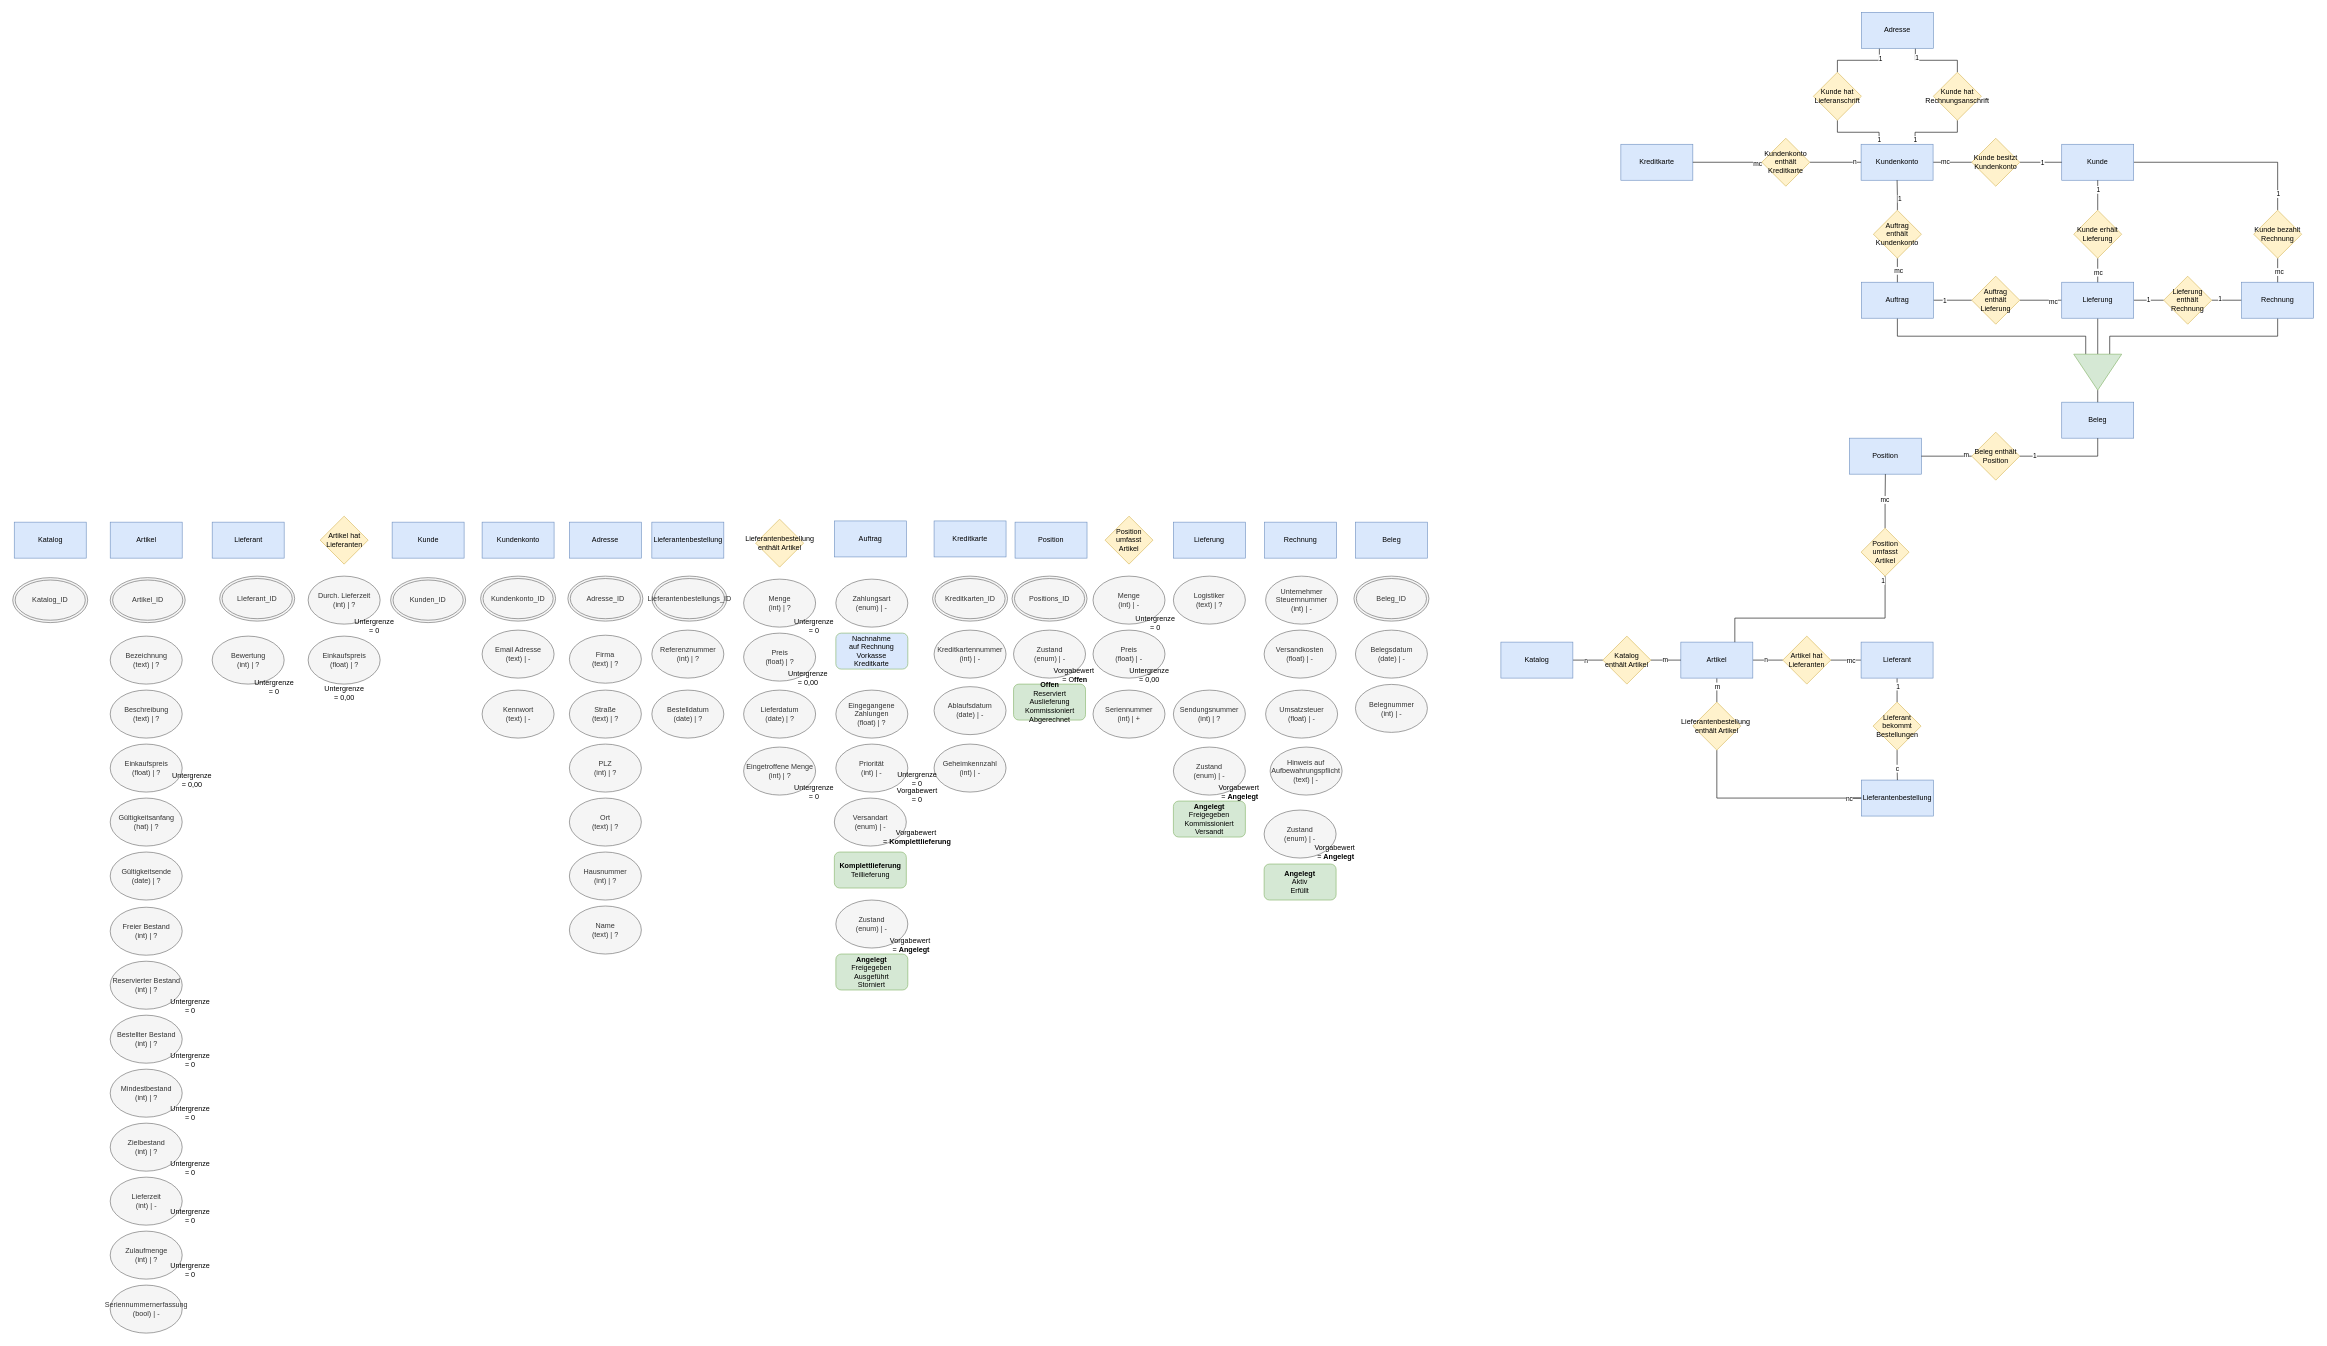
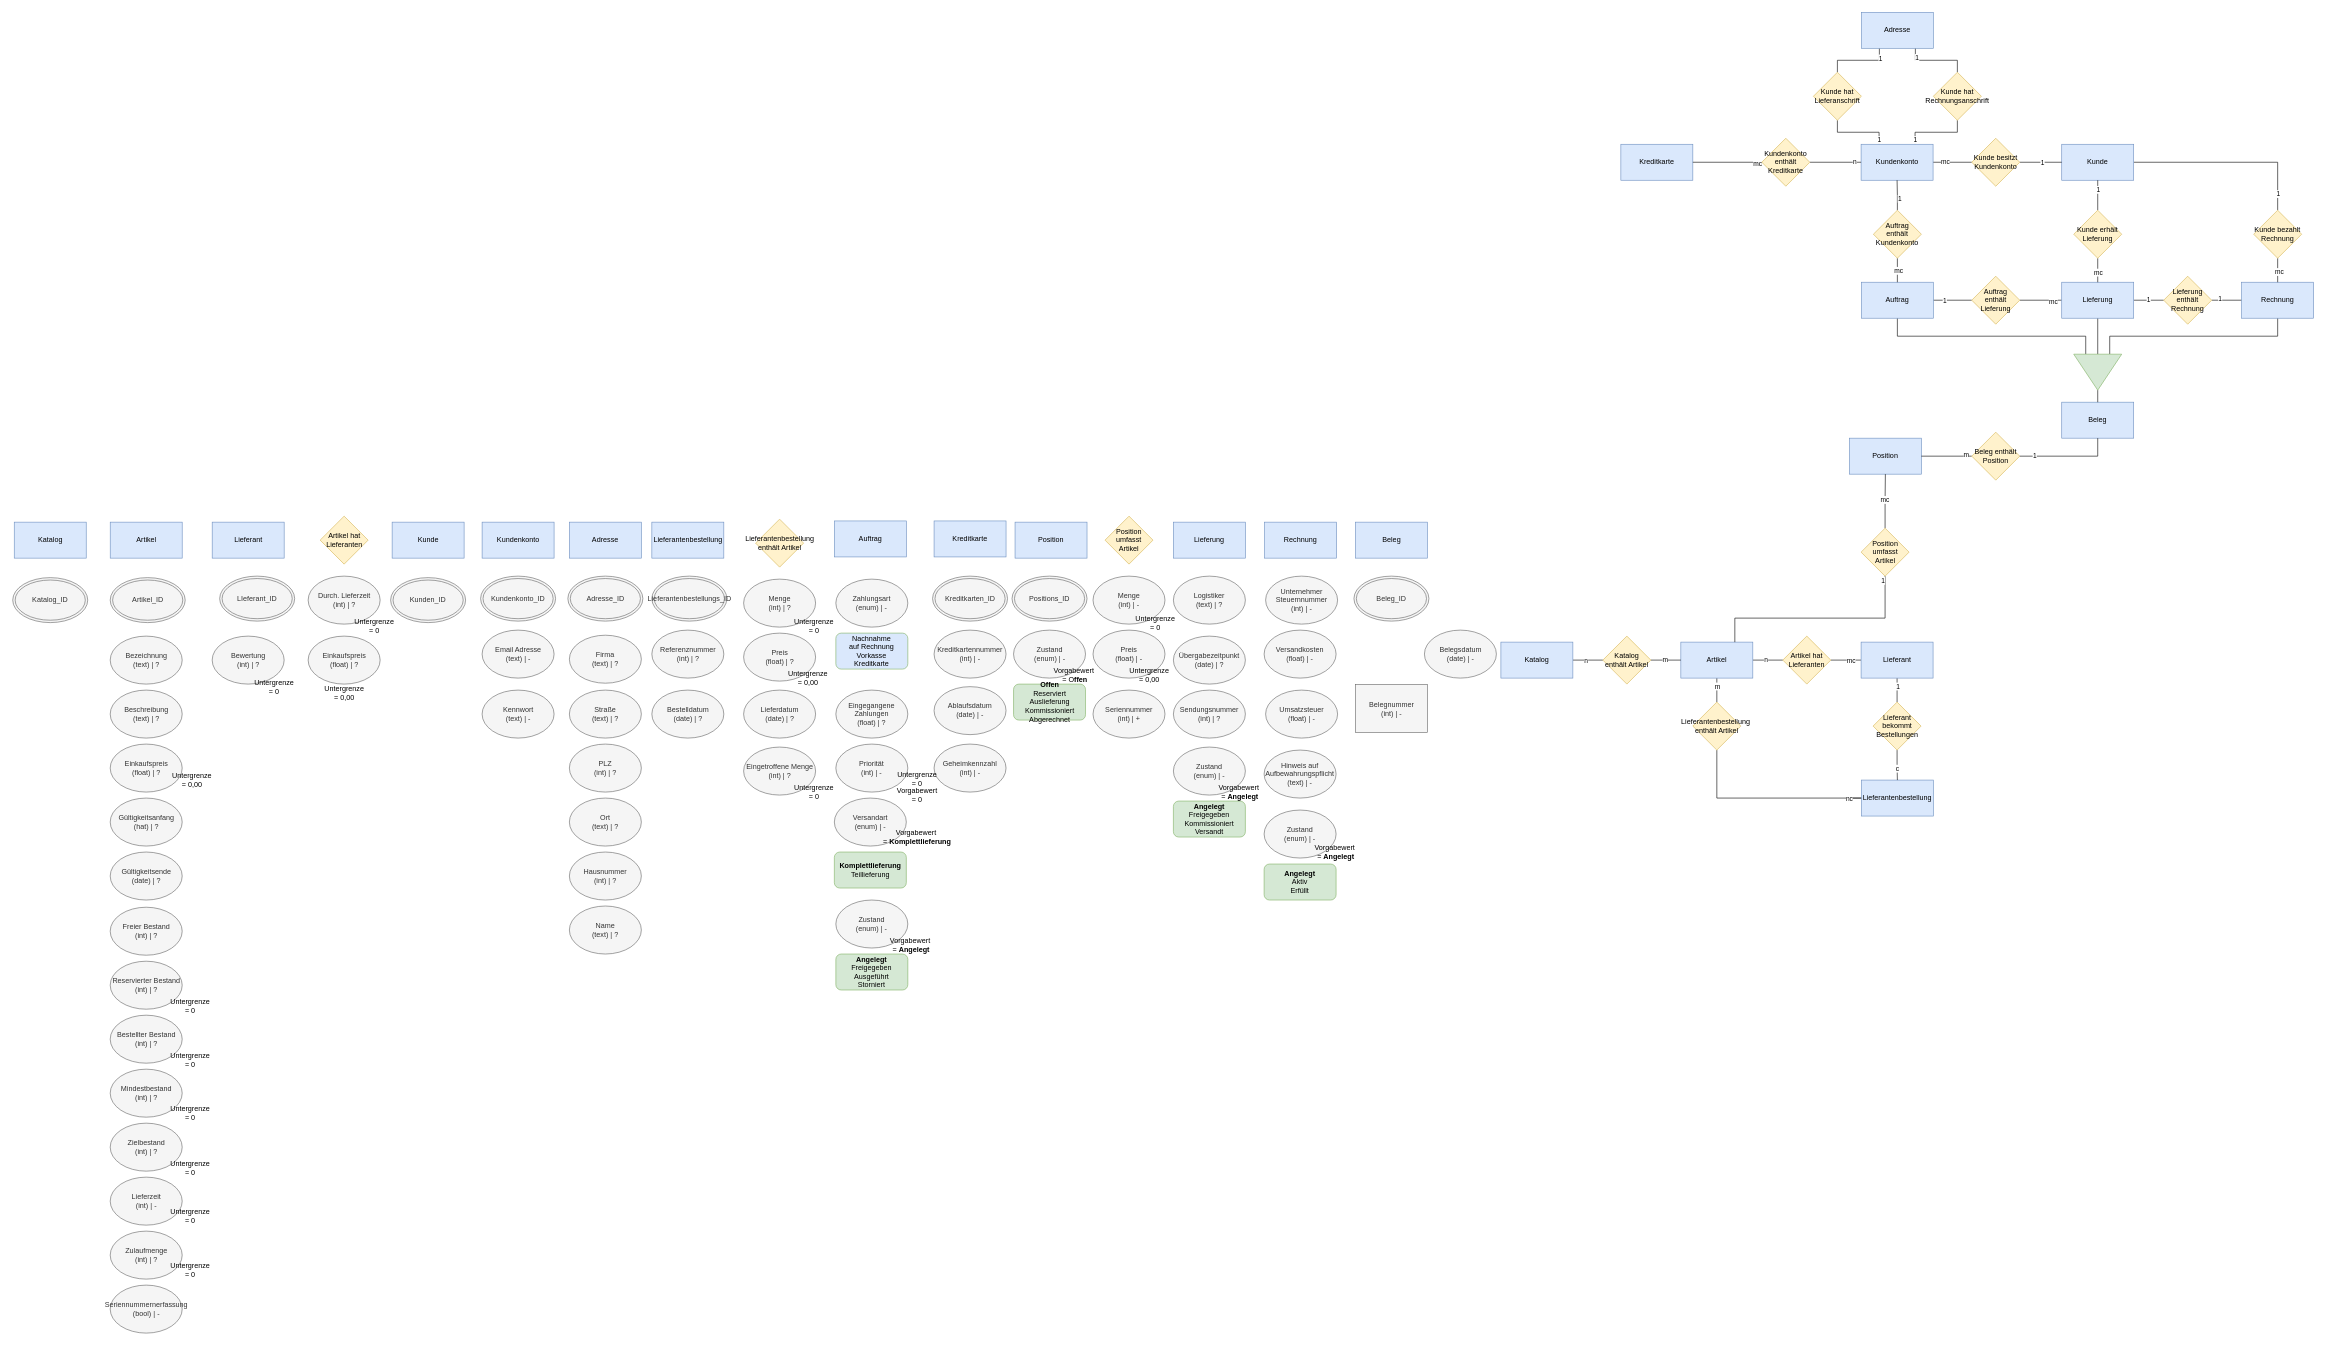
node "Belegsdatum (date) | -": moved (1391, 654) -> (1460, 654)
node "Übergabezeitpunkt (date) | ?": added
node "Belegnummer (int) | -": shape ellipse -> rectangle
node "Hinweis auf Aufbewahrungspflicht (text) | -": moved (1306, 771) -> (1300, 774)
